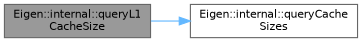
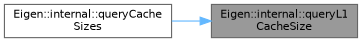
edge "Eigen::internal::queryL1 CacheSize" -> "Eigen::internal::queryCache Sizes": reversed
